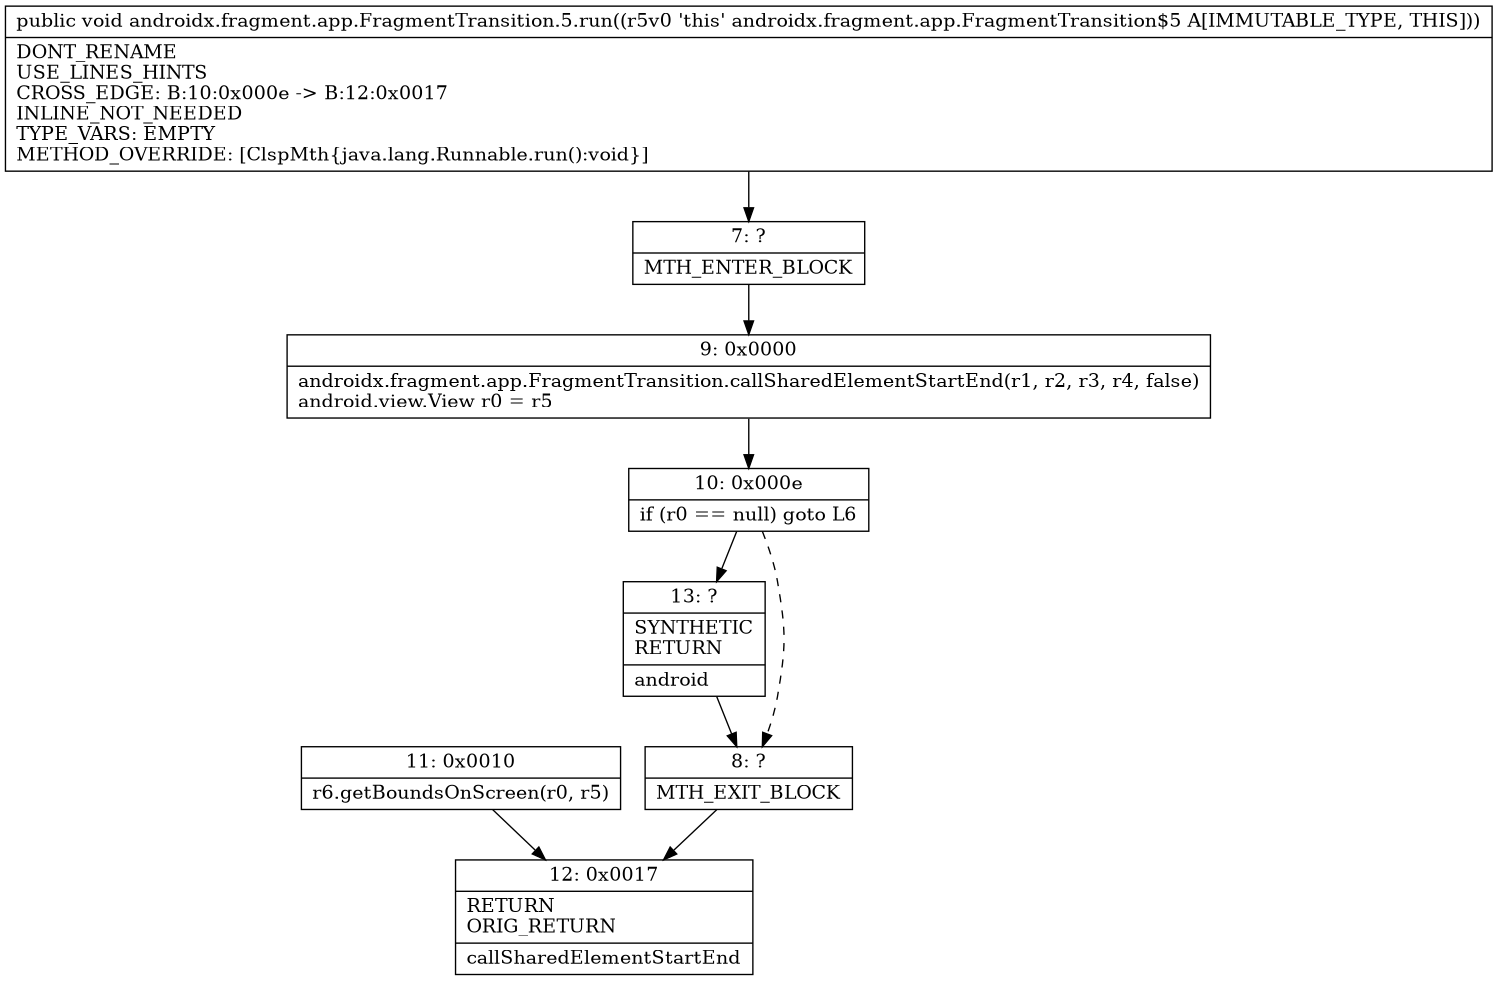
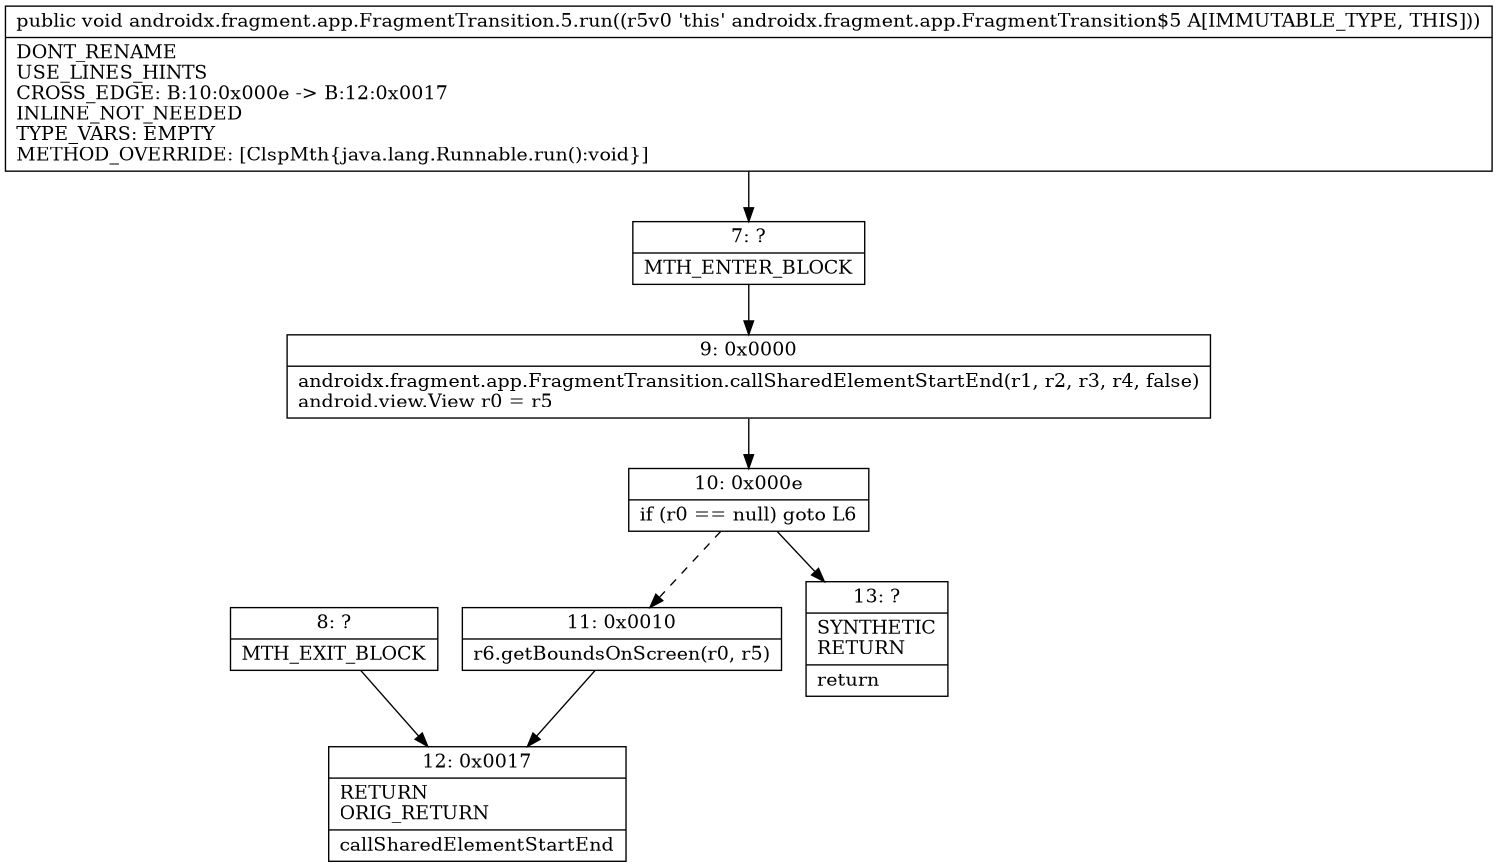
edge "10: 0x000e" -> "8: ?": now "10: 0x000e" -> "11: 0x0010"
node "13: ?": text "android" -> "return"
edge "13: ?" -> "8: ?": removed
